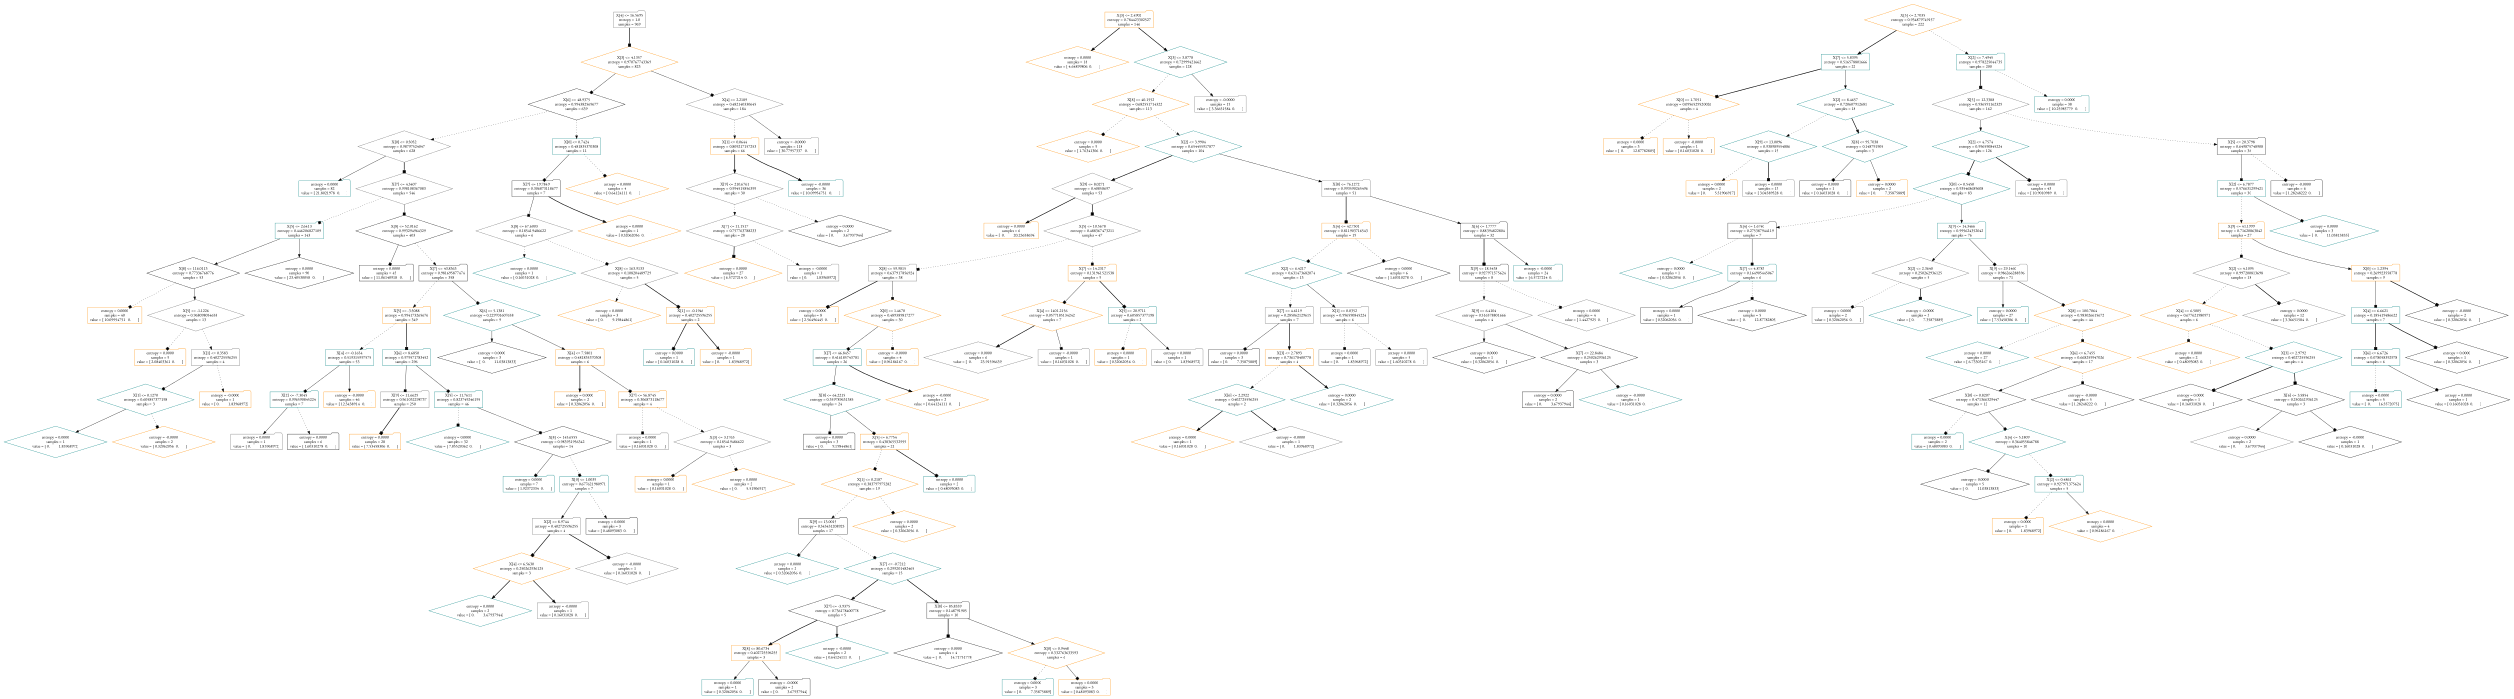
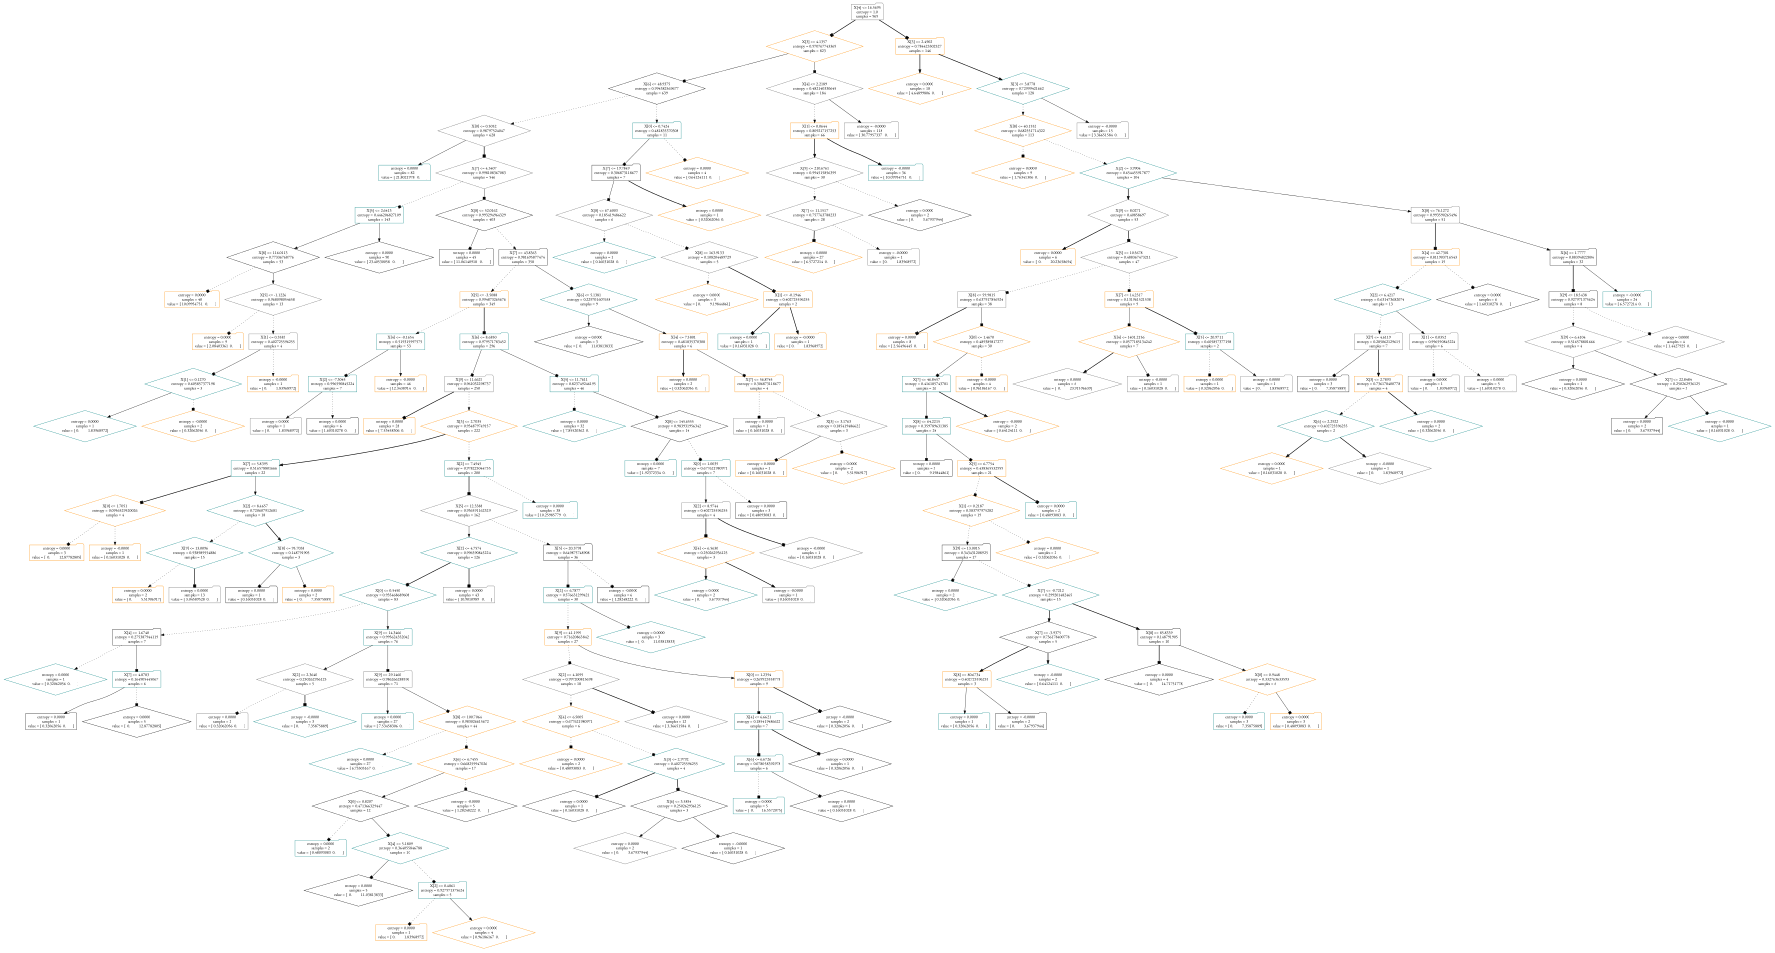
edge "X[4] <= 16.5695 entropy = 1.0 samples = 969" -> "X[3] <= 2.4902 entropy = 0.784423302527 samples = 146": added
node "X[5] <= -3.5088 entropy = 0.994173265676 samples = 349": label "X[5] <= -3.5088 entropy = 0.994173265676 samples = 349" -> "X[5] <= -3.5088 entropy = 0.994873265676 samples = 349"
edge "X[9] <= 11.6629 entropy = 0.961032298737 samples = 250" -> "X[3] <= 2.7035 entropy = 0.934879749157 samples = 222": added
node "X[8] <= 64.2215 entropy = 0.359789631385 samples = 24": shape diamond -> folder
